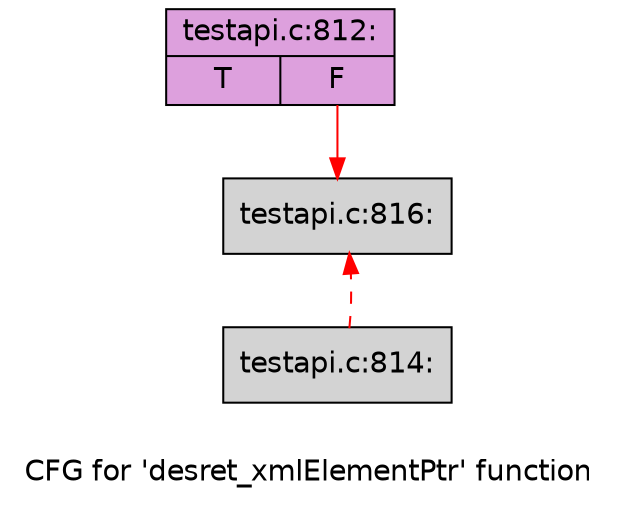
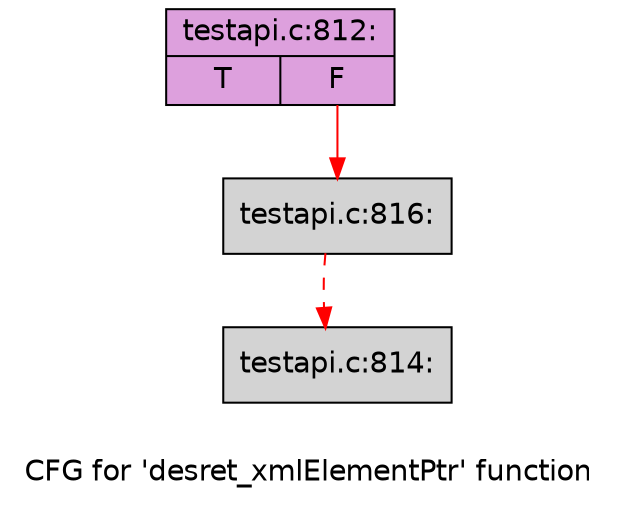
edge "testapi.c:814:" -> "testapi.c:816:": reversed
